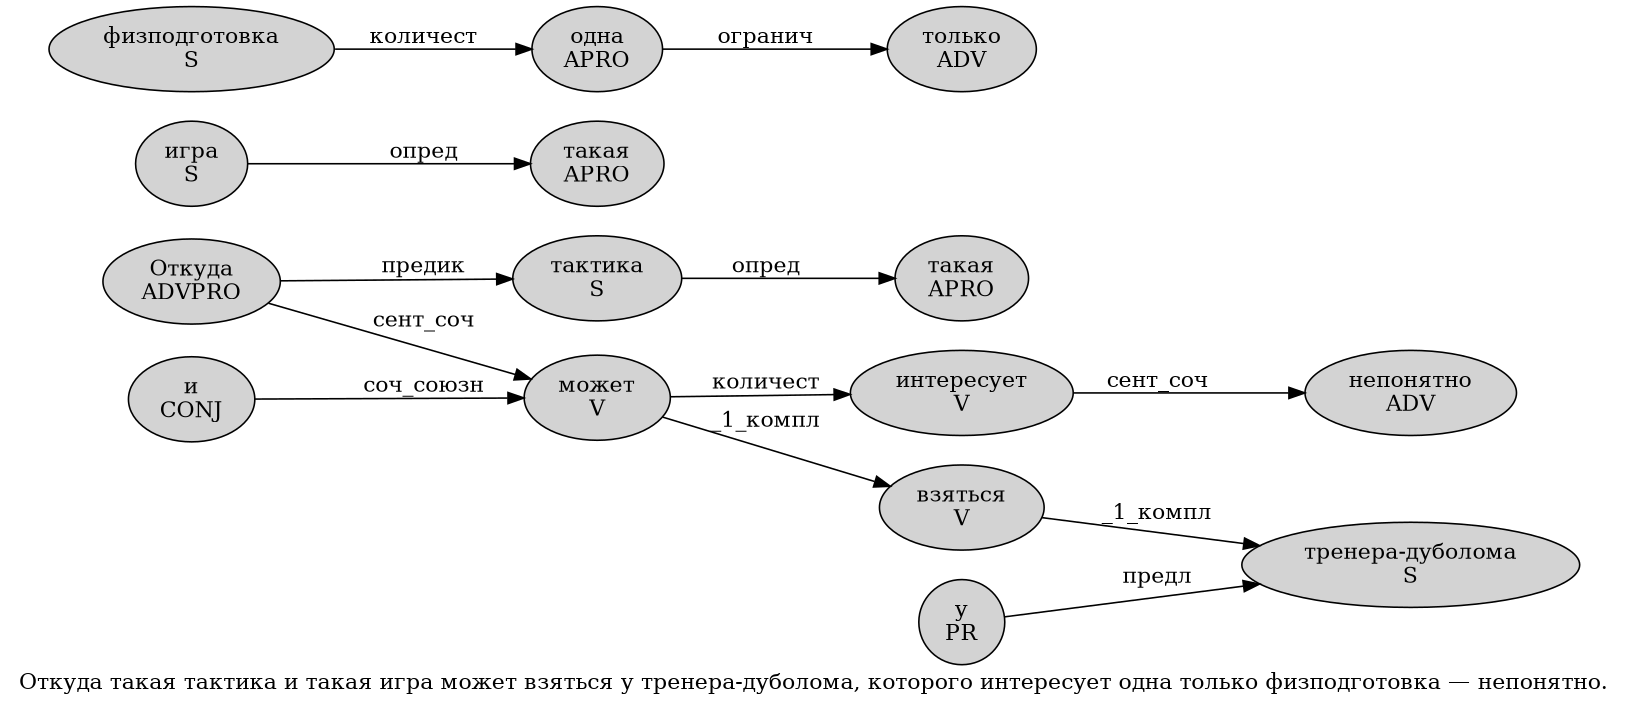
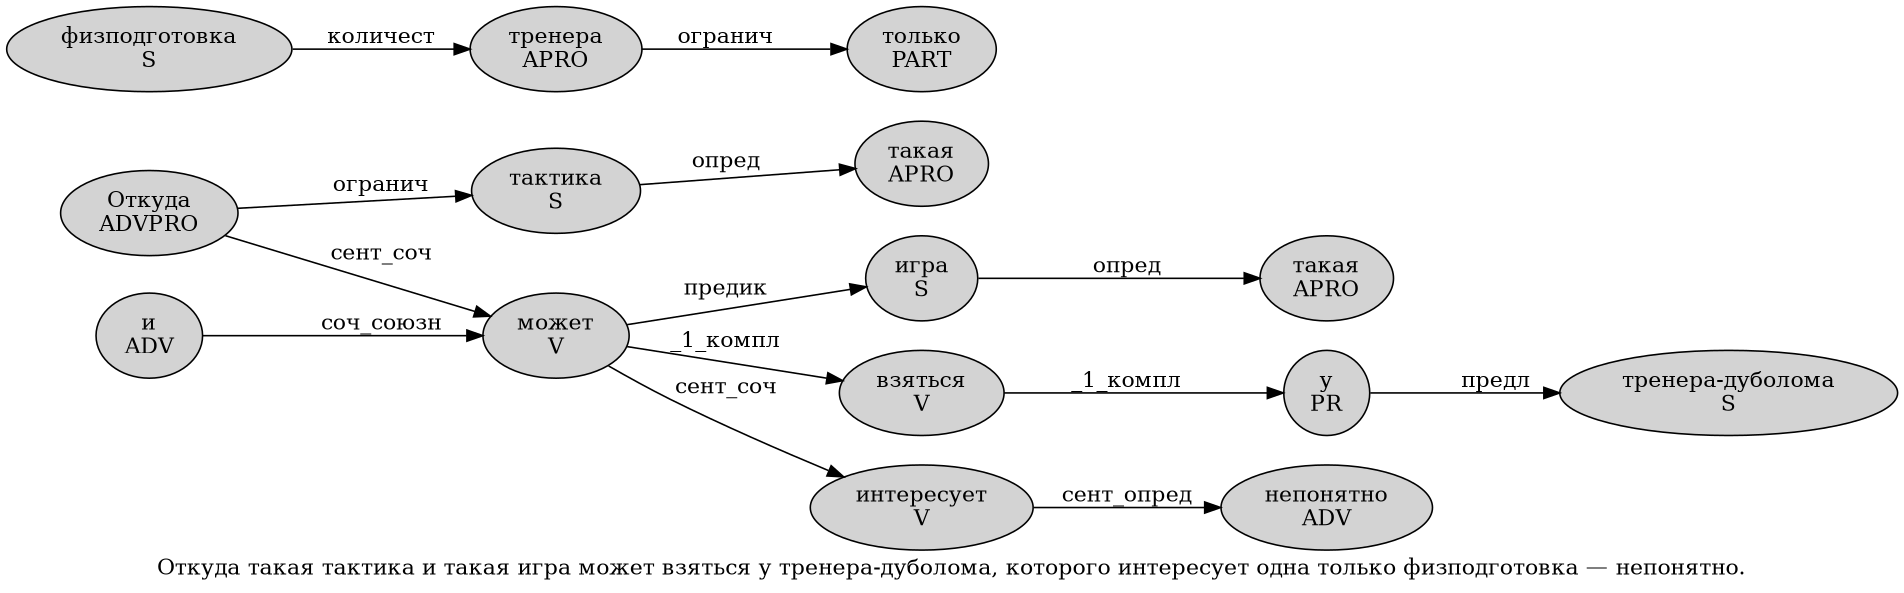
node "одна APRO": label "одна APRO" -> "тренера APRO"
node "только ADV": label "только ADV" -> "только PART"
edge "Откуда ADVPRO" -> "тактика S": label "предик" -> "огранич"
edge "может V" -> "игра S": added, label "предик"
edge "интересует V" -> "непонятно ADV": label "сент_соч" -> "сент_опред"
edge "может V" -> "интересует V": label "количест" -> "сент_соч"
node "и CONJ": label "и CONJ" -> "и ADV"
edge "взяться V" -> "тренера-дуболома S": now "взяться V" -> "у PR"
